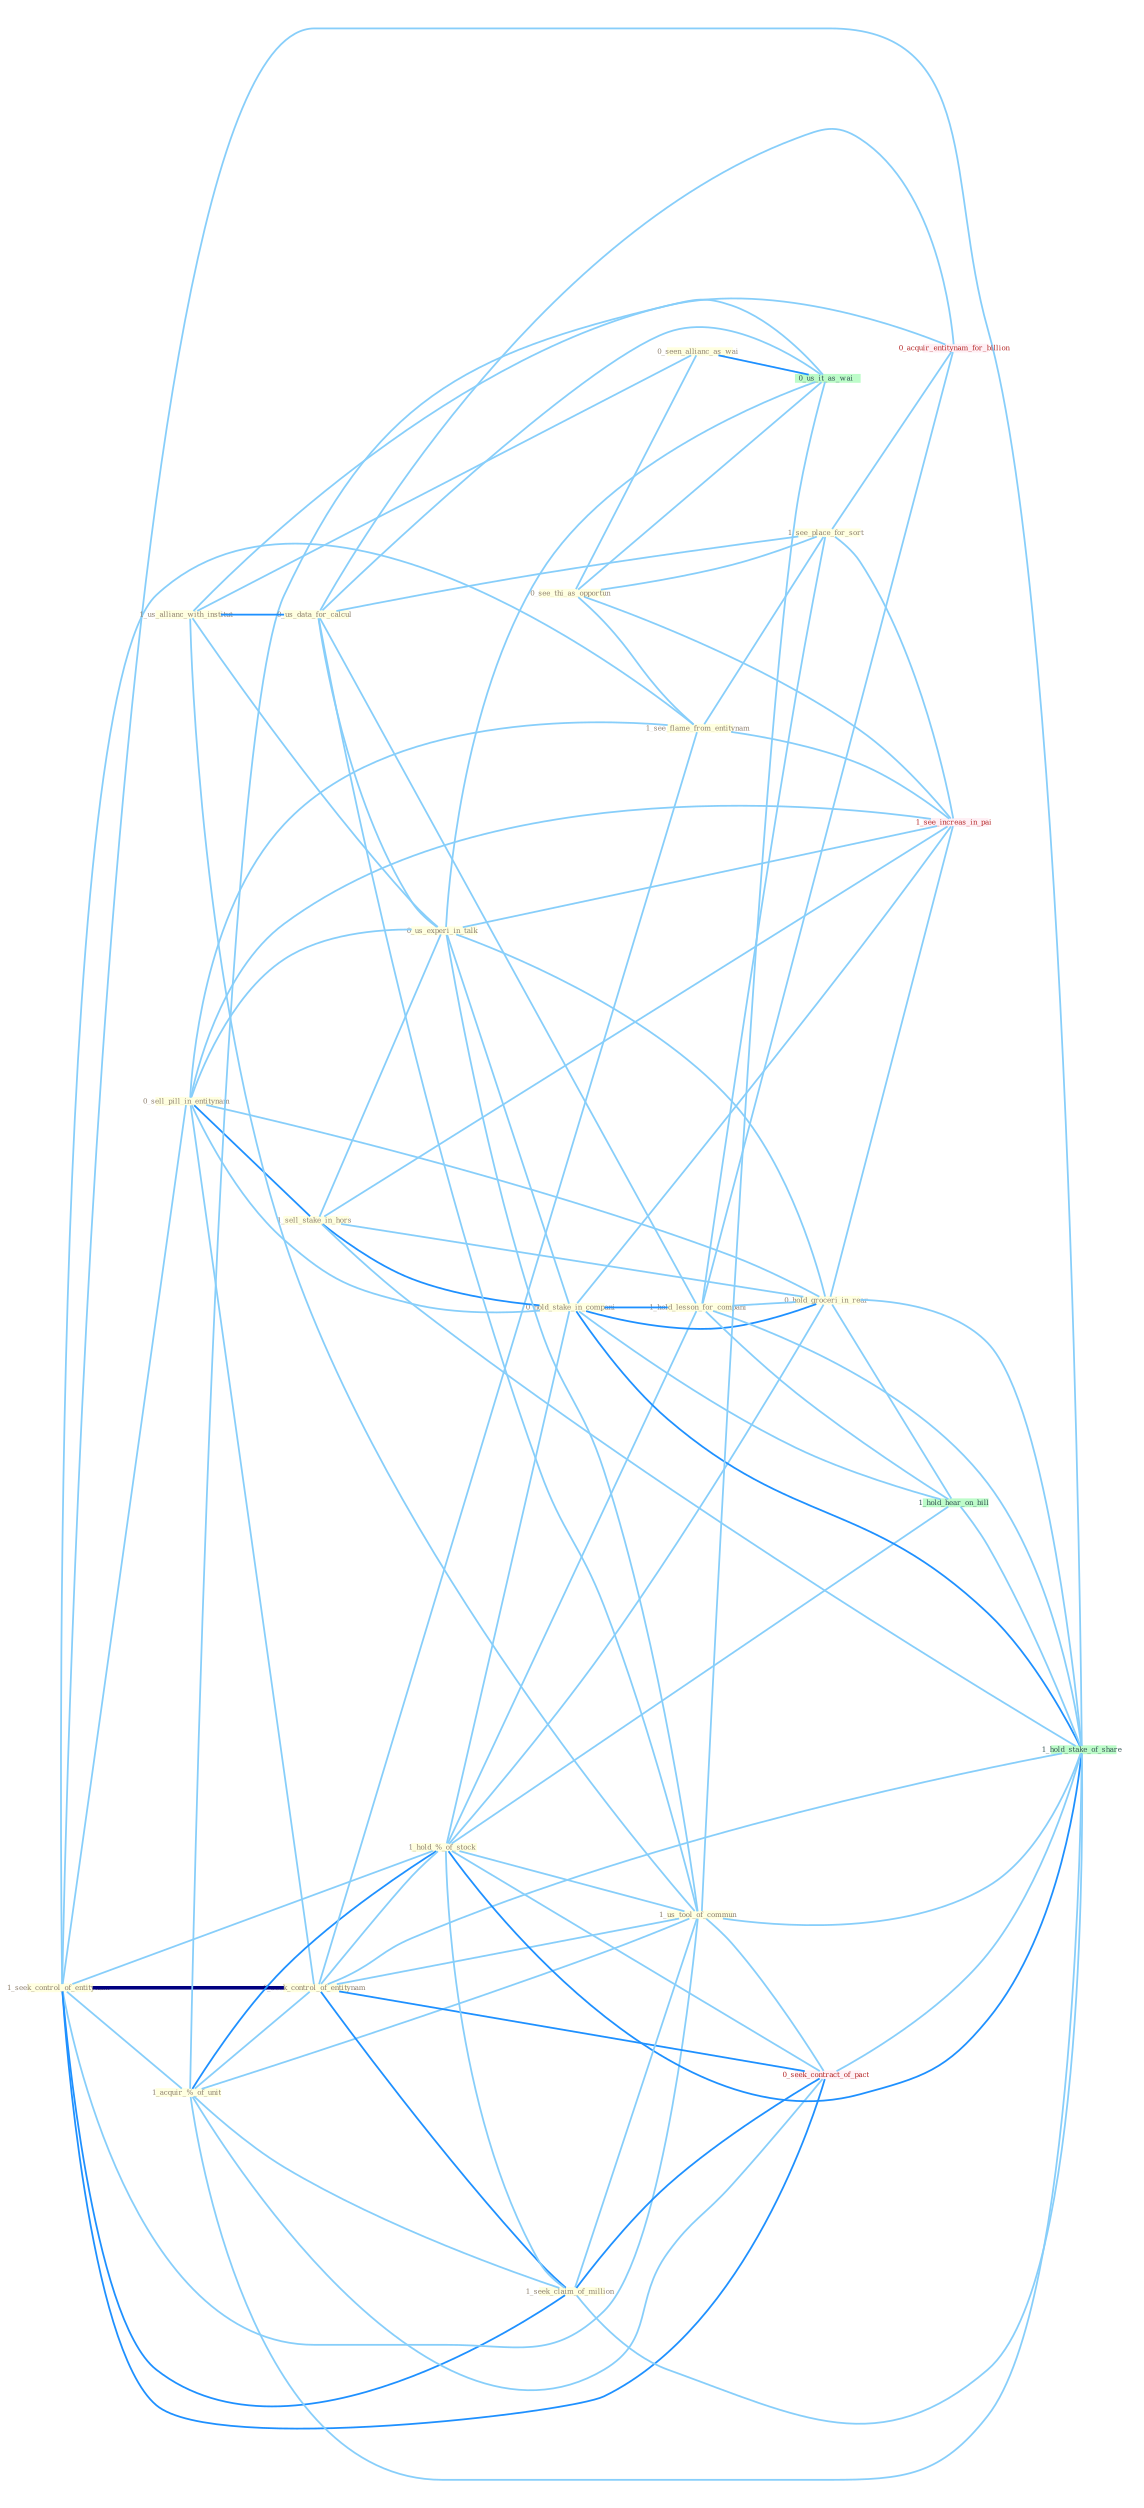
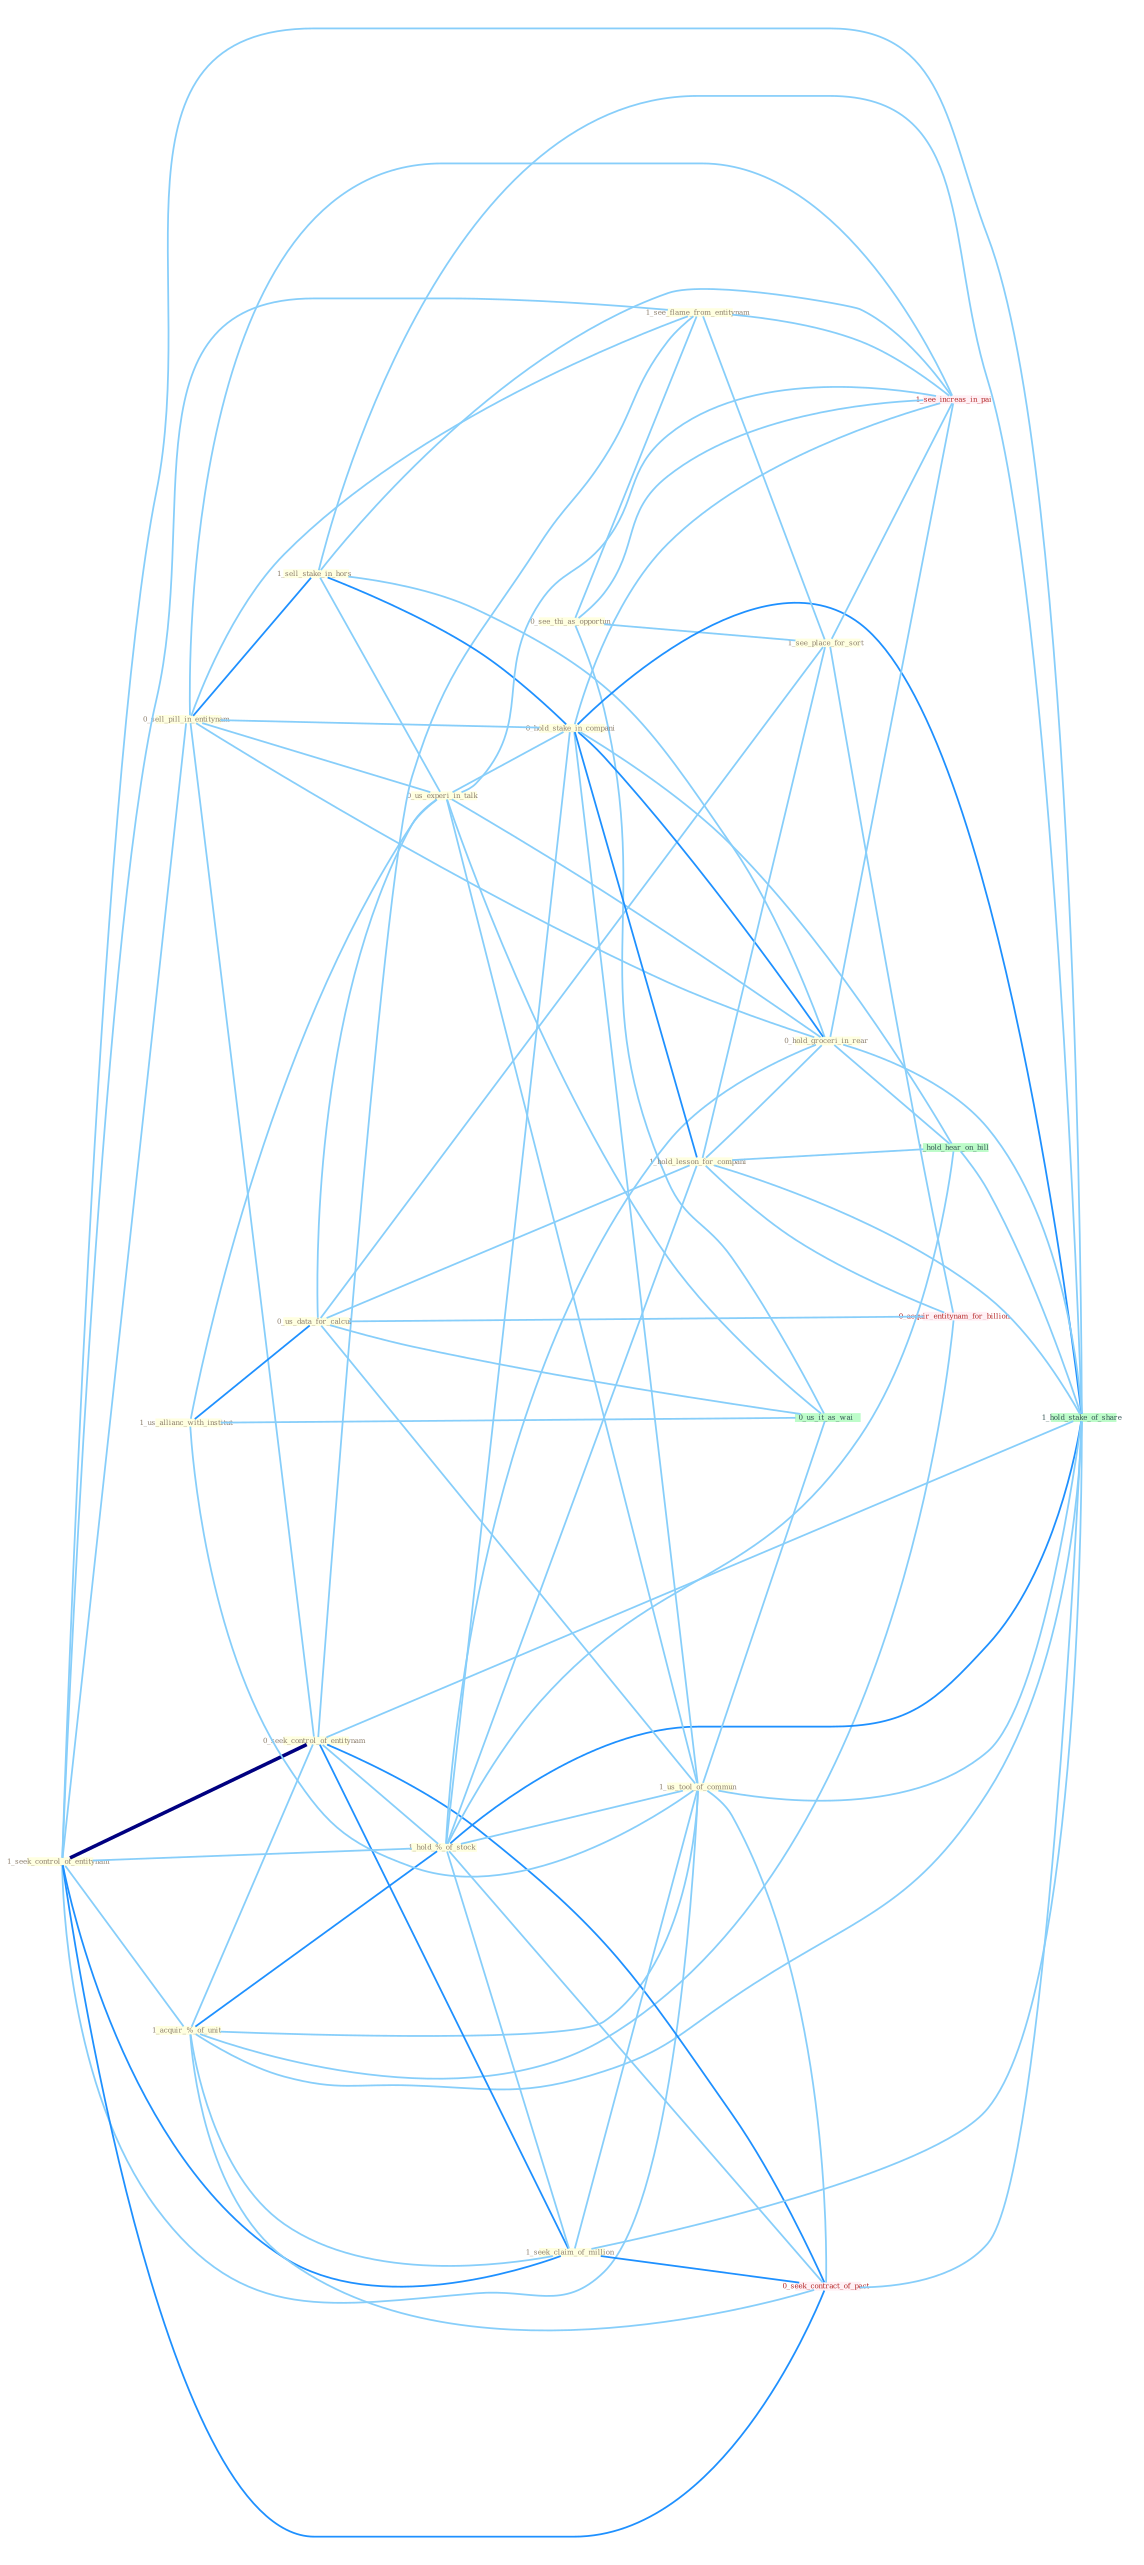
node "0_seen_allianc_as_wai": removed
edge "1_us_tool_of_commun" -- "0_seek_control_of_entitynam": now "1_us_tool_of_commun" -- "0_hold_stake_in_compani"
